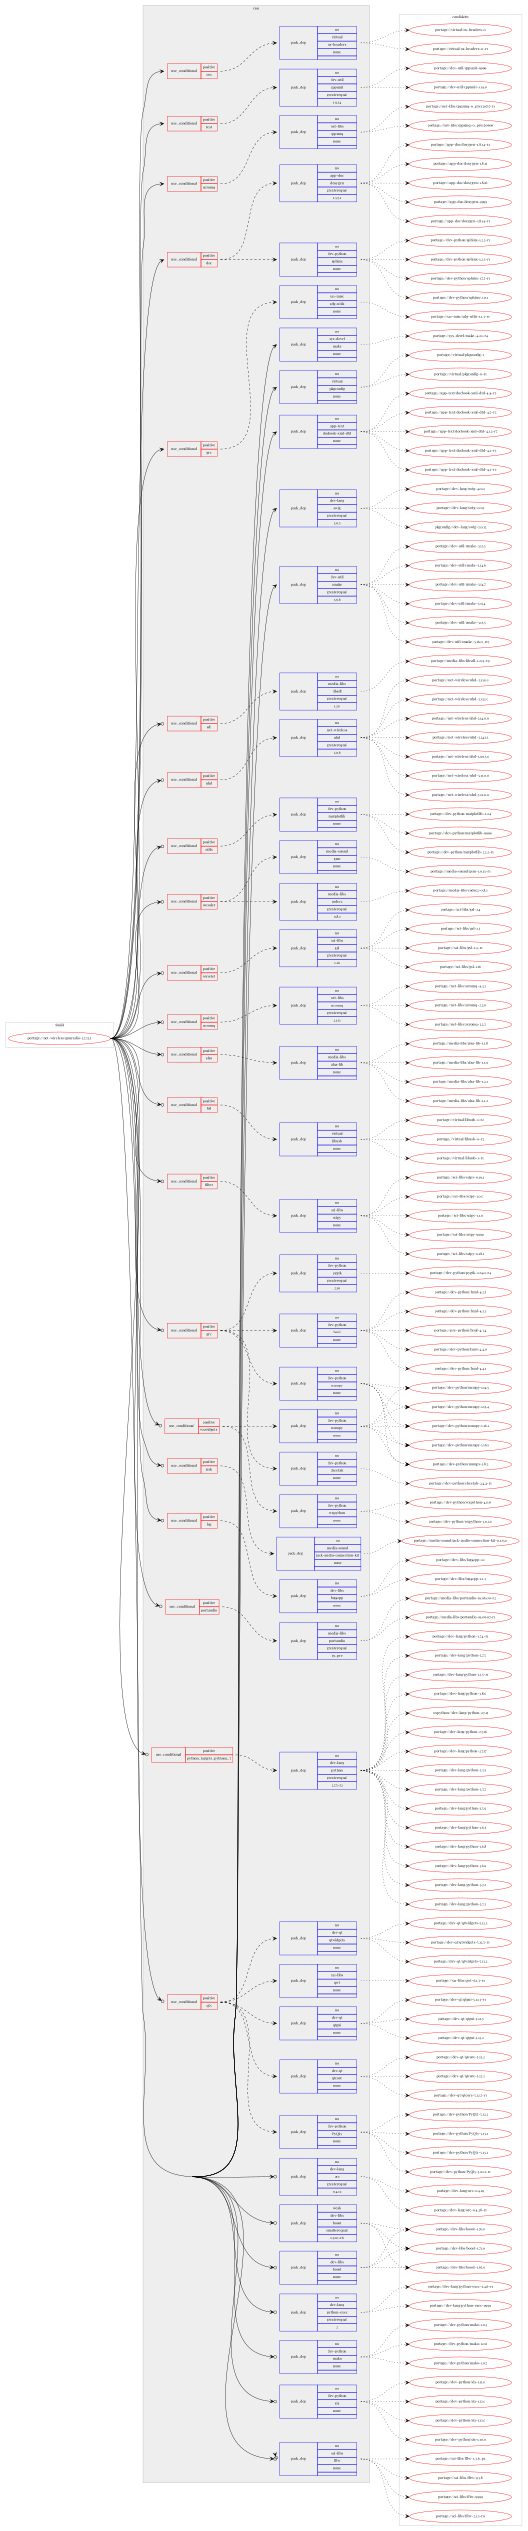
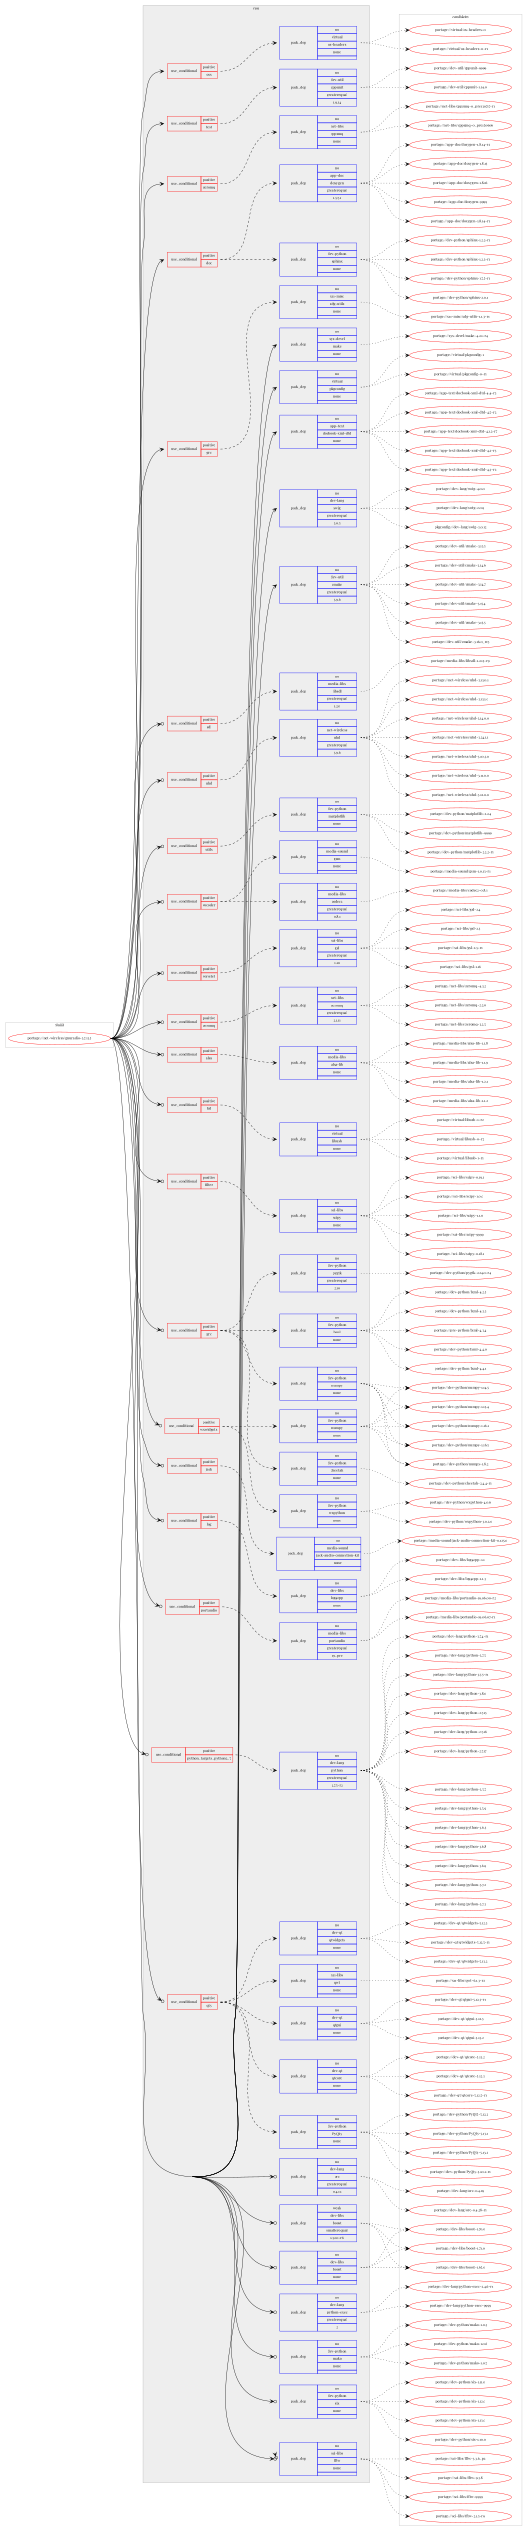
node "portage://net-wireless/uhd-3.90.3.0": label "portage://net-wireless/uhd-3.90.3.0" -> "portage://net-wireless/uhd-3.10.3.0"
node "wxpython://dev-lang/python-2.7.15": label "wxpython://dev-lang/python-2.7.15" -> "portage://dev-lang/python-2.7.15"
node "portage://dev-lang/python-3.5.5": removed
